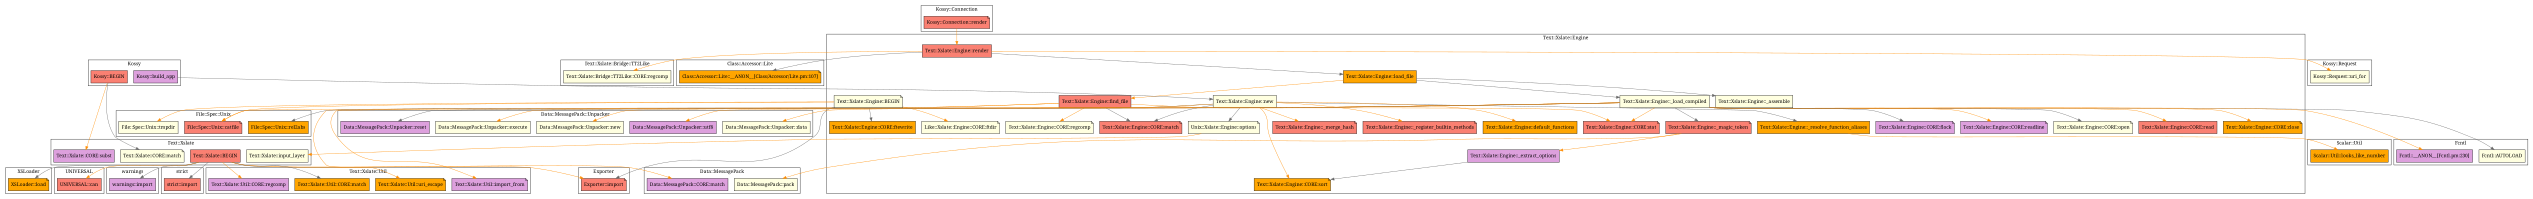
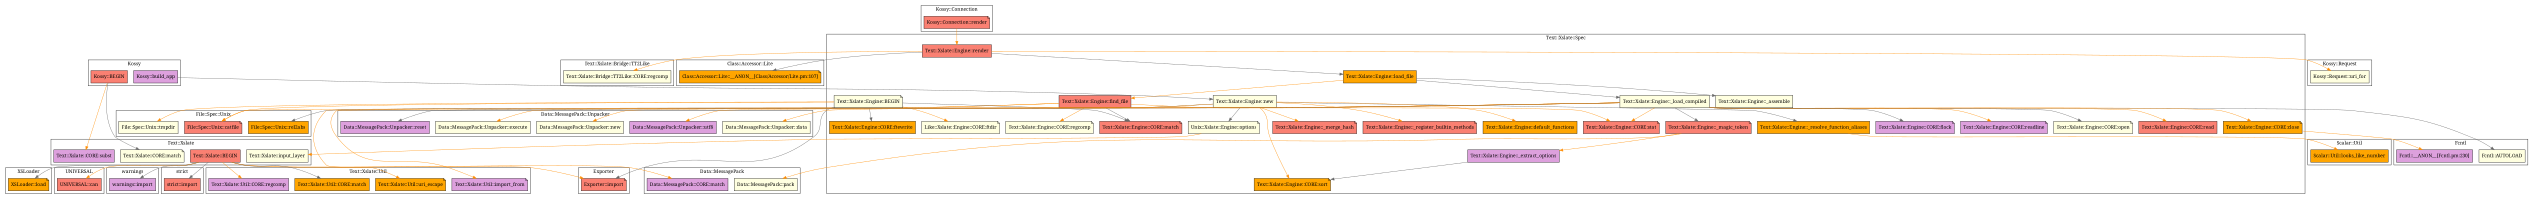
cluster "Text::Xslate::Engine": label "Text::Xslate::Engine" -> "Text::Xslate::Spec"
edge "Text::Xslate::Engine::_load_compiled" -> "Fcntl::__ANON__[Fcntl.pm:230]": now "Text::Xslate::Engine::CORE:close" -> "Fcntl::__ANON__[Fcntl.pm:230]"
edge "Text::Xslate::Engine::new" -> "Text::Xslate::Engine::CORE:match": now "Text::Xslate::Engine::BEGIN" -> "Text::Xslate::Engine::CORE:match"
